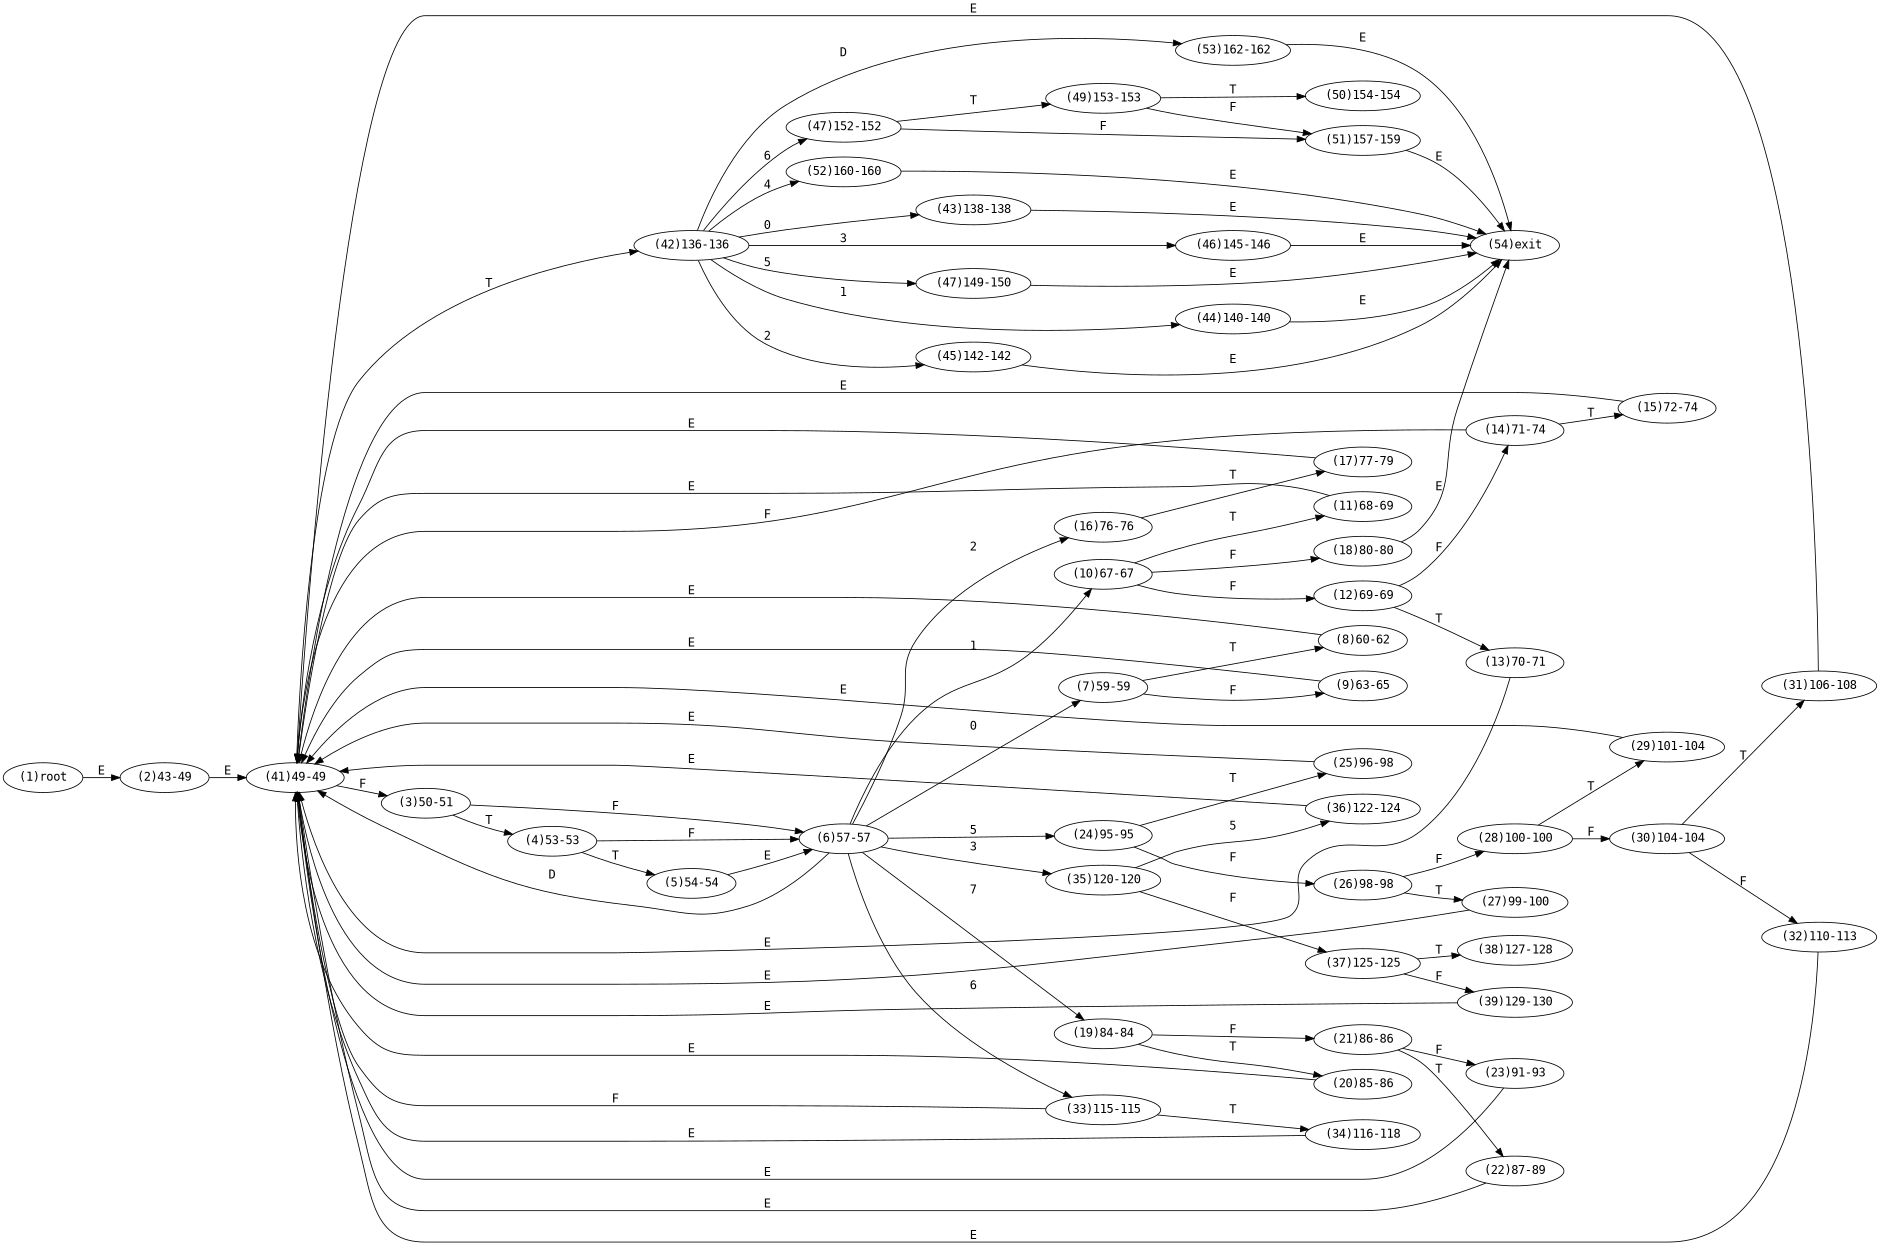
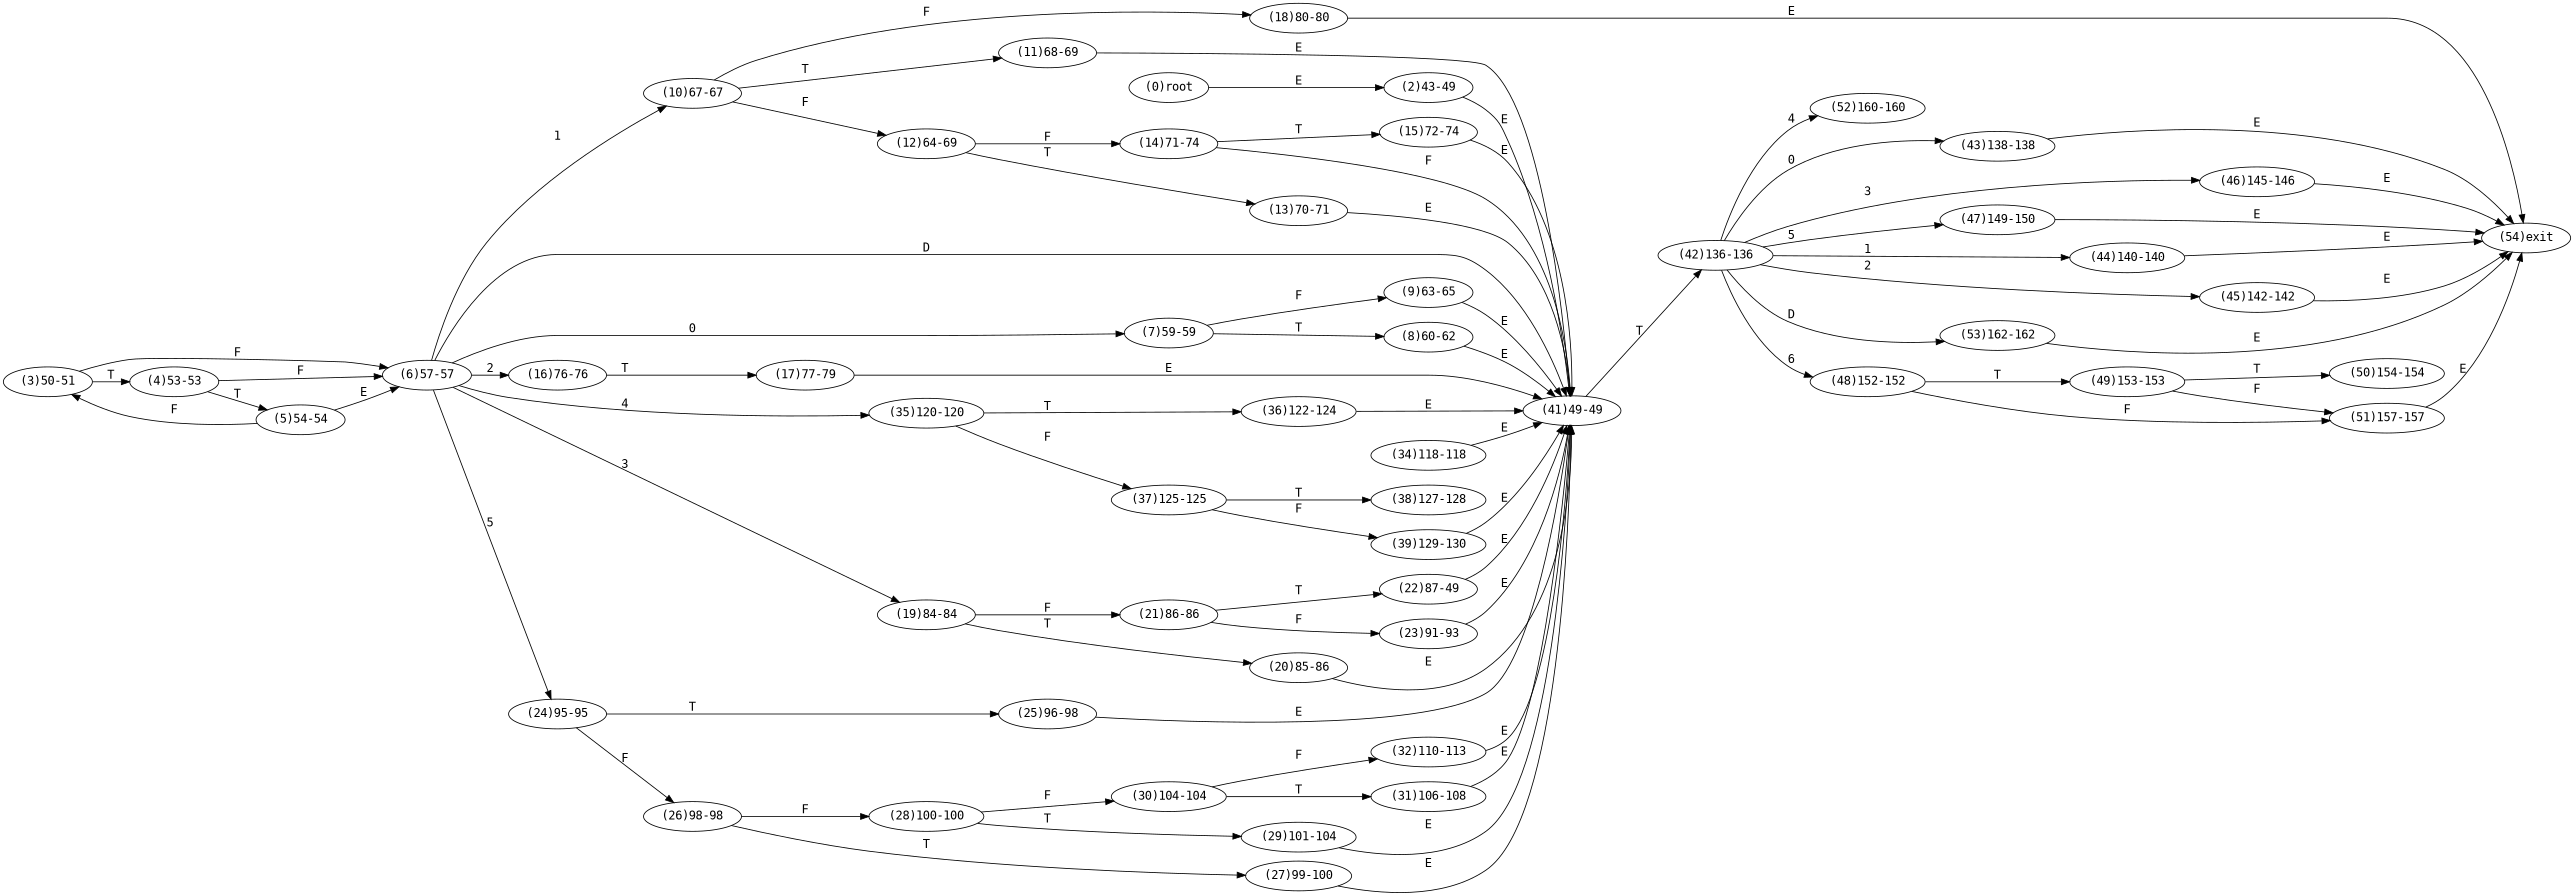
node "(47)152-152": label "(47)152-152" -> "(48)152-152"
node "(51)157-159": label "(51)157-159" -> "(51)157-157"
edge "(52)160-160" -> "(54)exit": removed, label "E"
node "(12)69-69": label "(12)69-69" -> "(12)64-69"
node "(1)root": label "(1)root" -> "(0)root"
edge "(41)49-49" -> "(3)50-51": now "(5)54-54" -> "(3)50-51"
edge "(35)120-120" -> "(36)122-124": label "5" -> "T"
edge "(6)57-57" -> "(35)120-120": label "3" -> "4"
edge "(6)57-57" -> "(19)84-84": label "7" -> "3"
node "(33)115-115": removed
node "(34)116-118": label "(34)116-118" -> "(34)118-118"
node "(22)87-89": label "(22)87-89" -> "(22)87-49"
